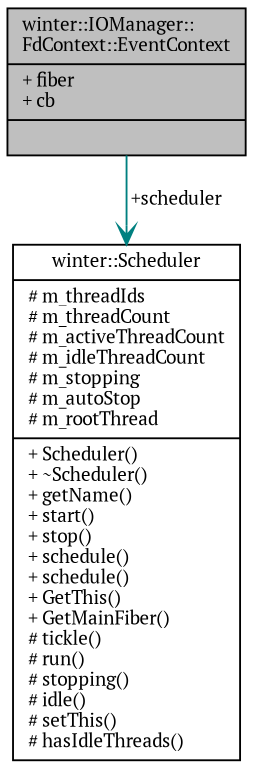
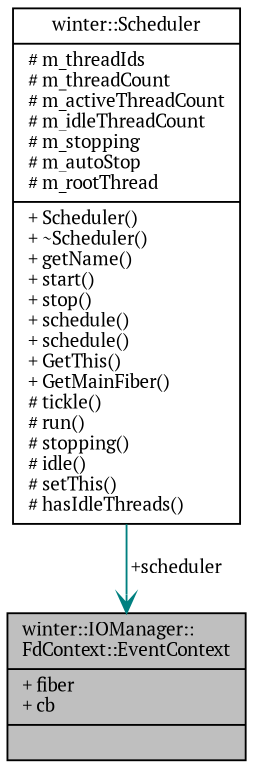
edge "winter::IOManager::" -> "winter::Scheduler": reversed
